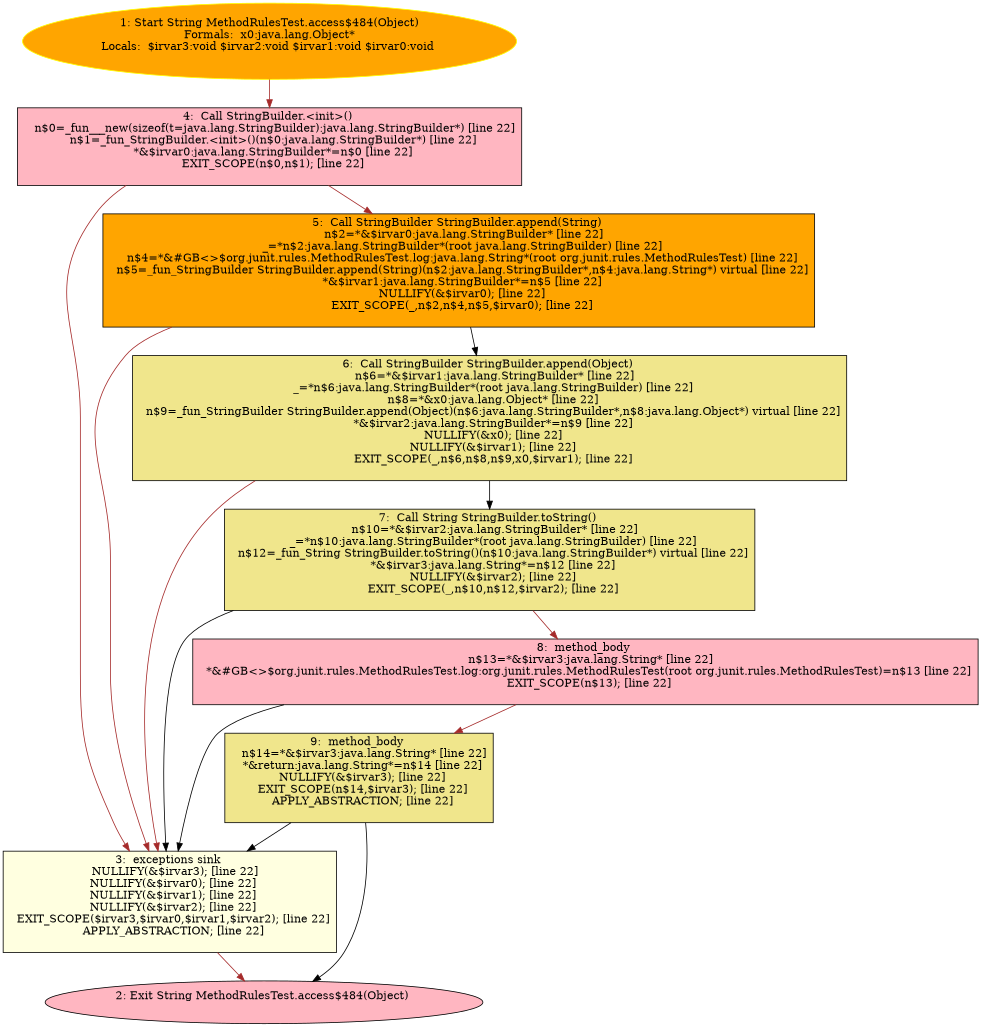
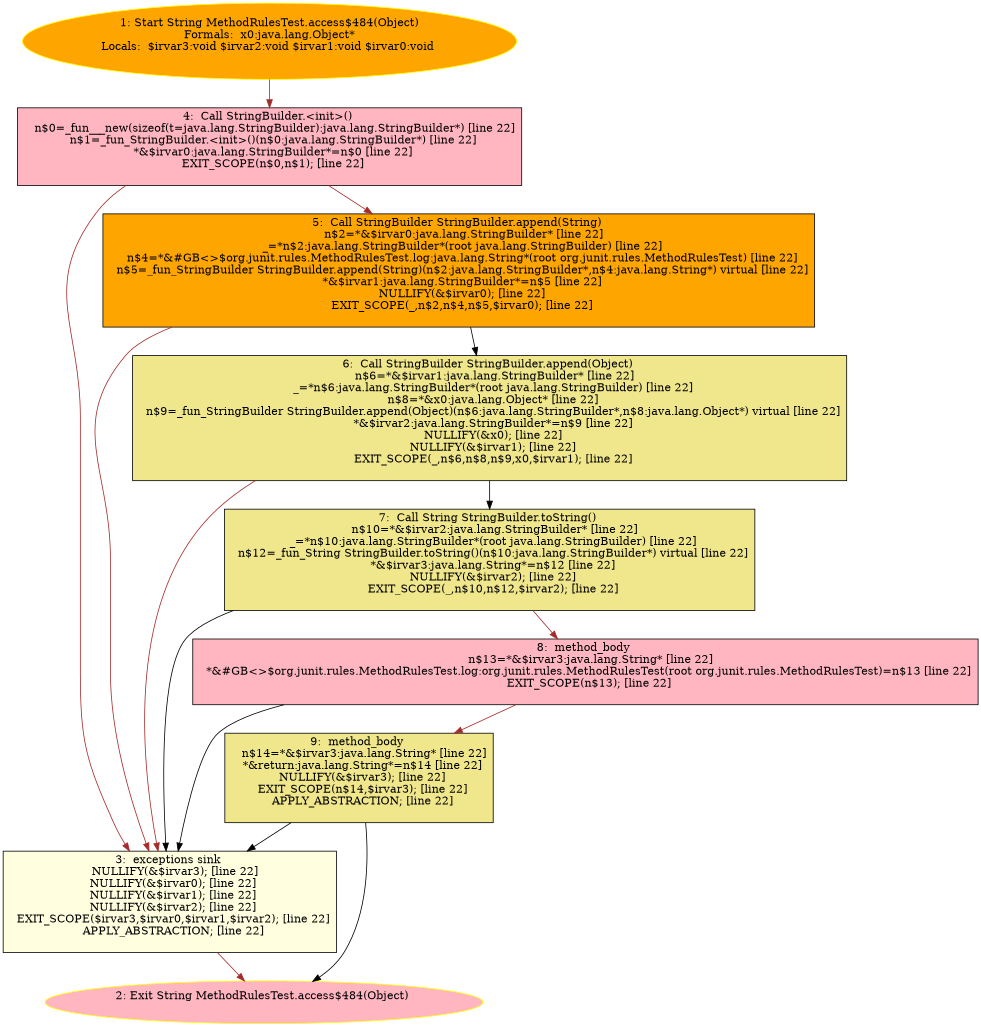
node "2: Exit String MethodRulesTest.access$484(Object)": color black -> yellow
